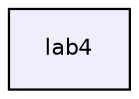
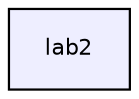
node "lab4": label "lab4" -> "lab2"
